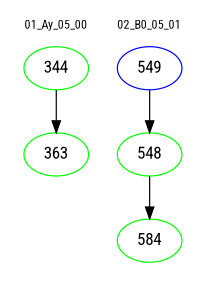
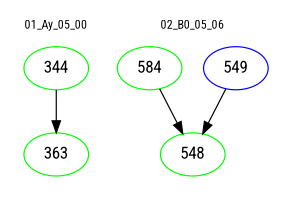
cluster "02_B0_05_01": label "02_B0_05_01" -> "02_B0_05_06"
edge "548" -> "584": reversed
